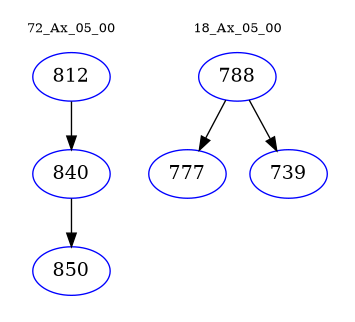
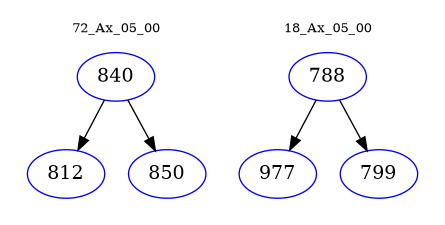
edge "812" -> "840": reversed
node "777": label "777" -> "977"
node "739": label "739" -> "799"
